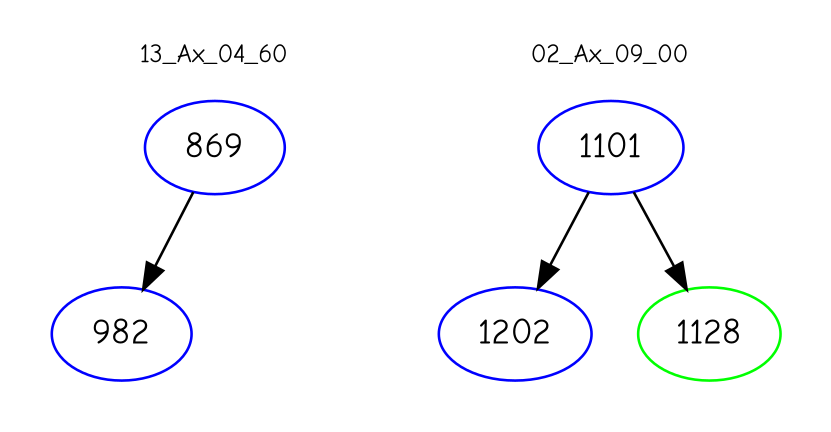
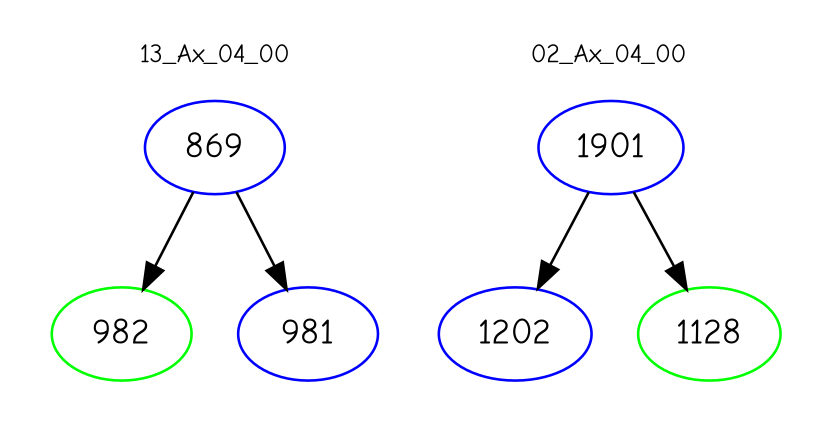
cluster "13_Ax_04_60": label "13_Ax_04_60" -> "13_Ax_04_00"
cluster "02_Ax_09_00": label "02_Ax_09_00" -> "02_Ax_04_00"
node "1101": label "1101" -> "1901"
node "982": color blue -> green
node "981": added
